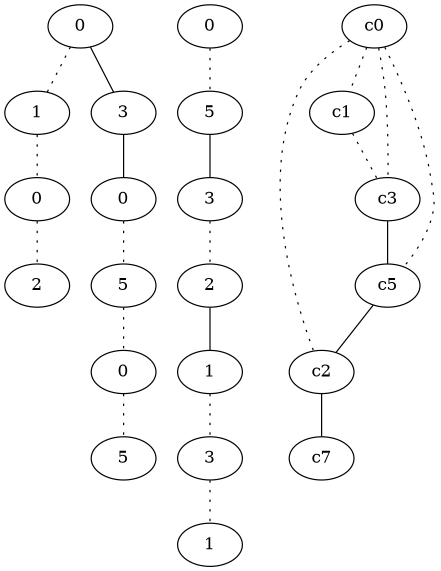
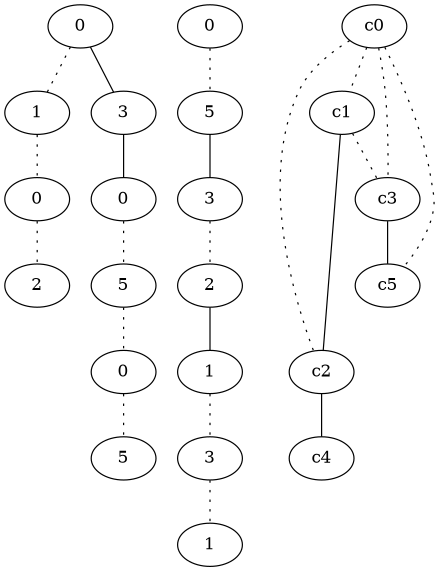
edge "c5" -- "c2": now "c1" -- "c2"
node "c7": label "c7" -> "c4"
